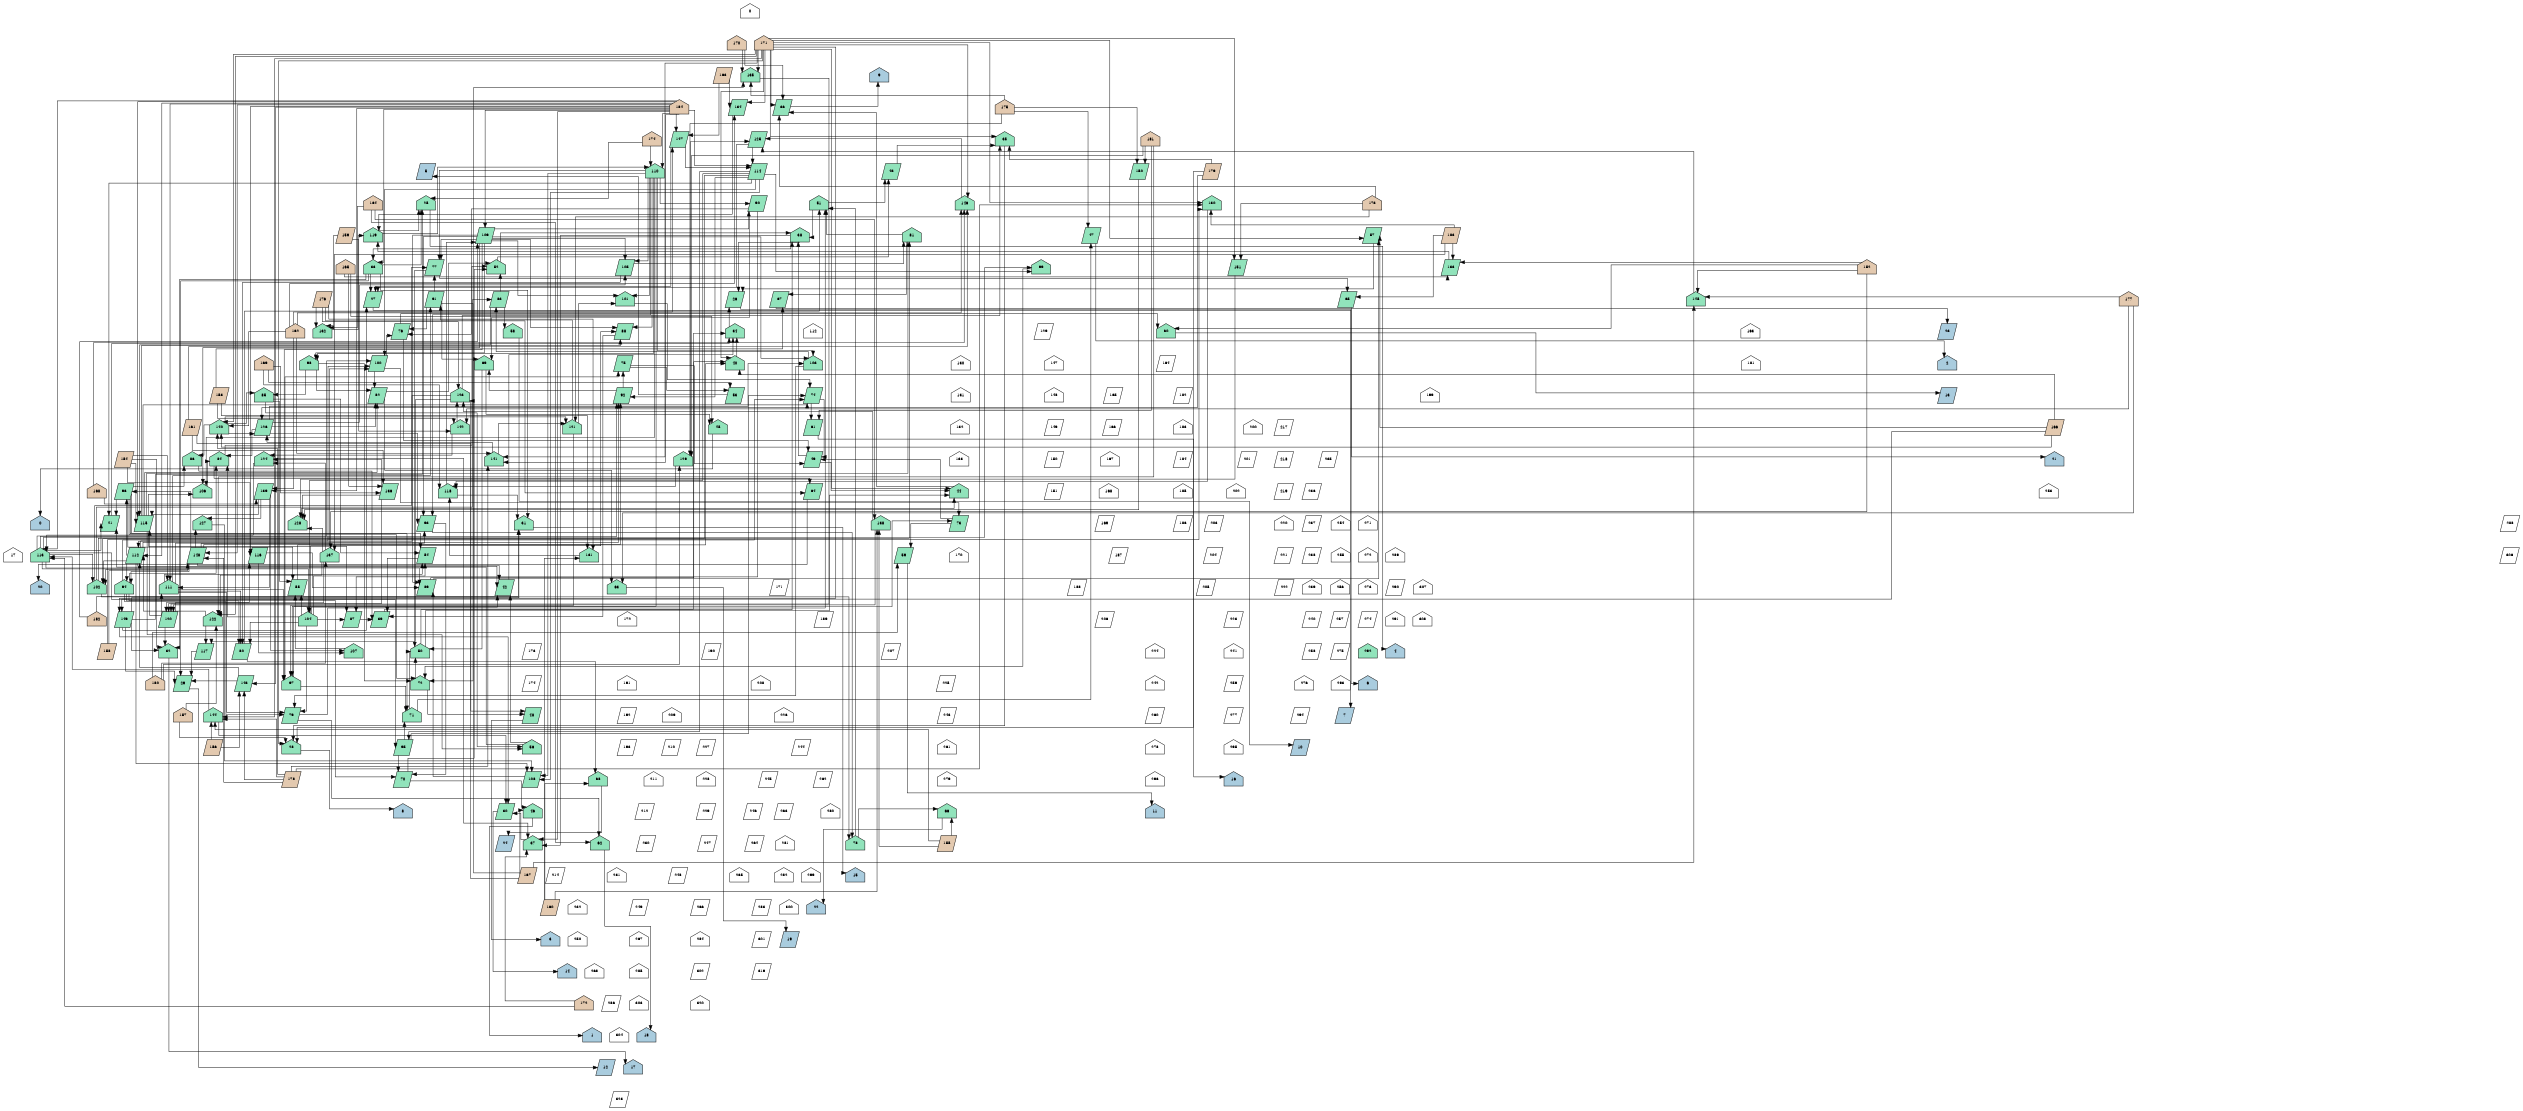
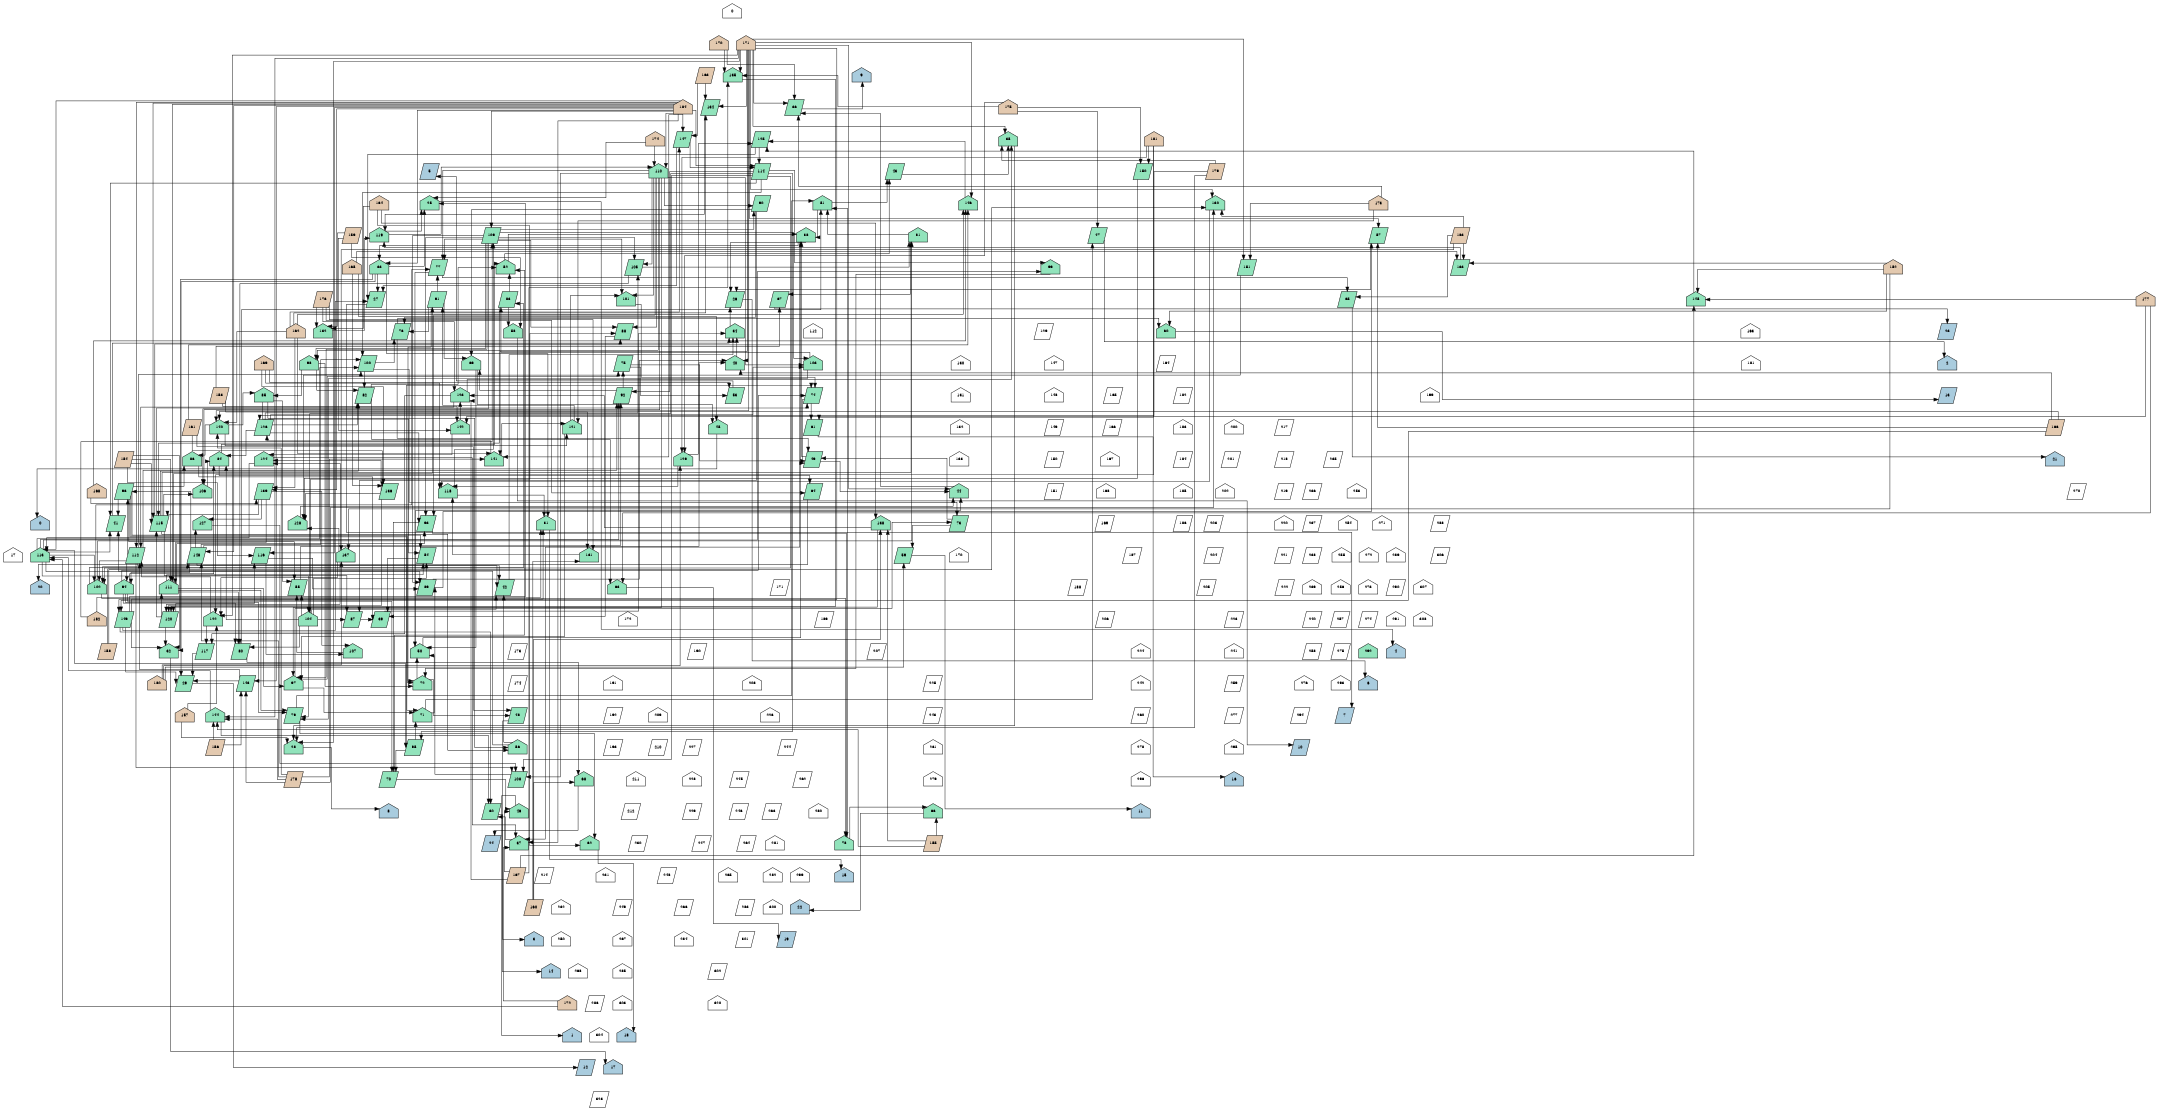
edge "159" -> "58": added
edge "140" -> "126": removed
node "270": added
node "319": removed
